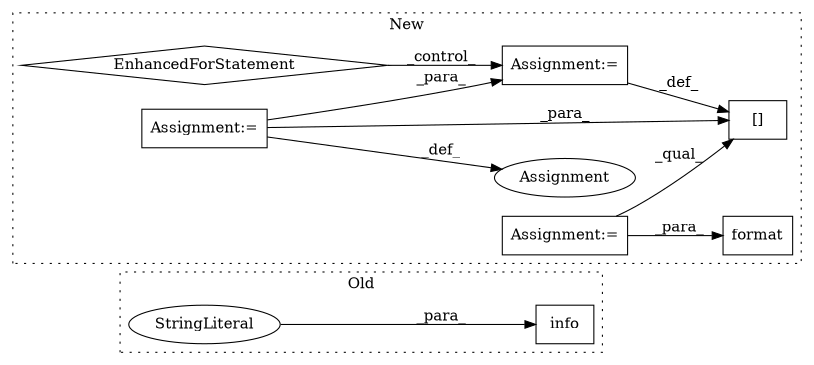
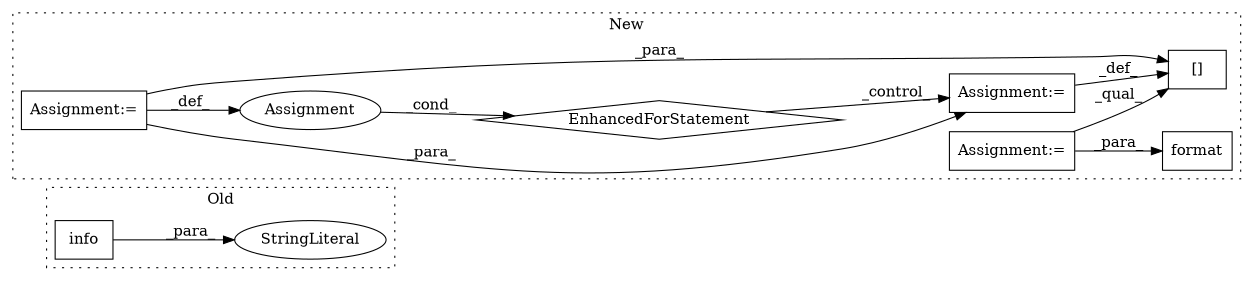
edge "Assignment" -> "EnhancedForStatement": added, label "_cond_"
edge "StringLiteral" -> "info": reversed
